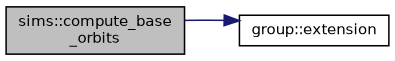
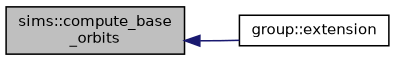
edge "sims::compute_base _orbits" -> "group::extension": reversed
